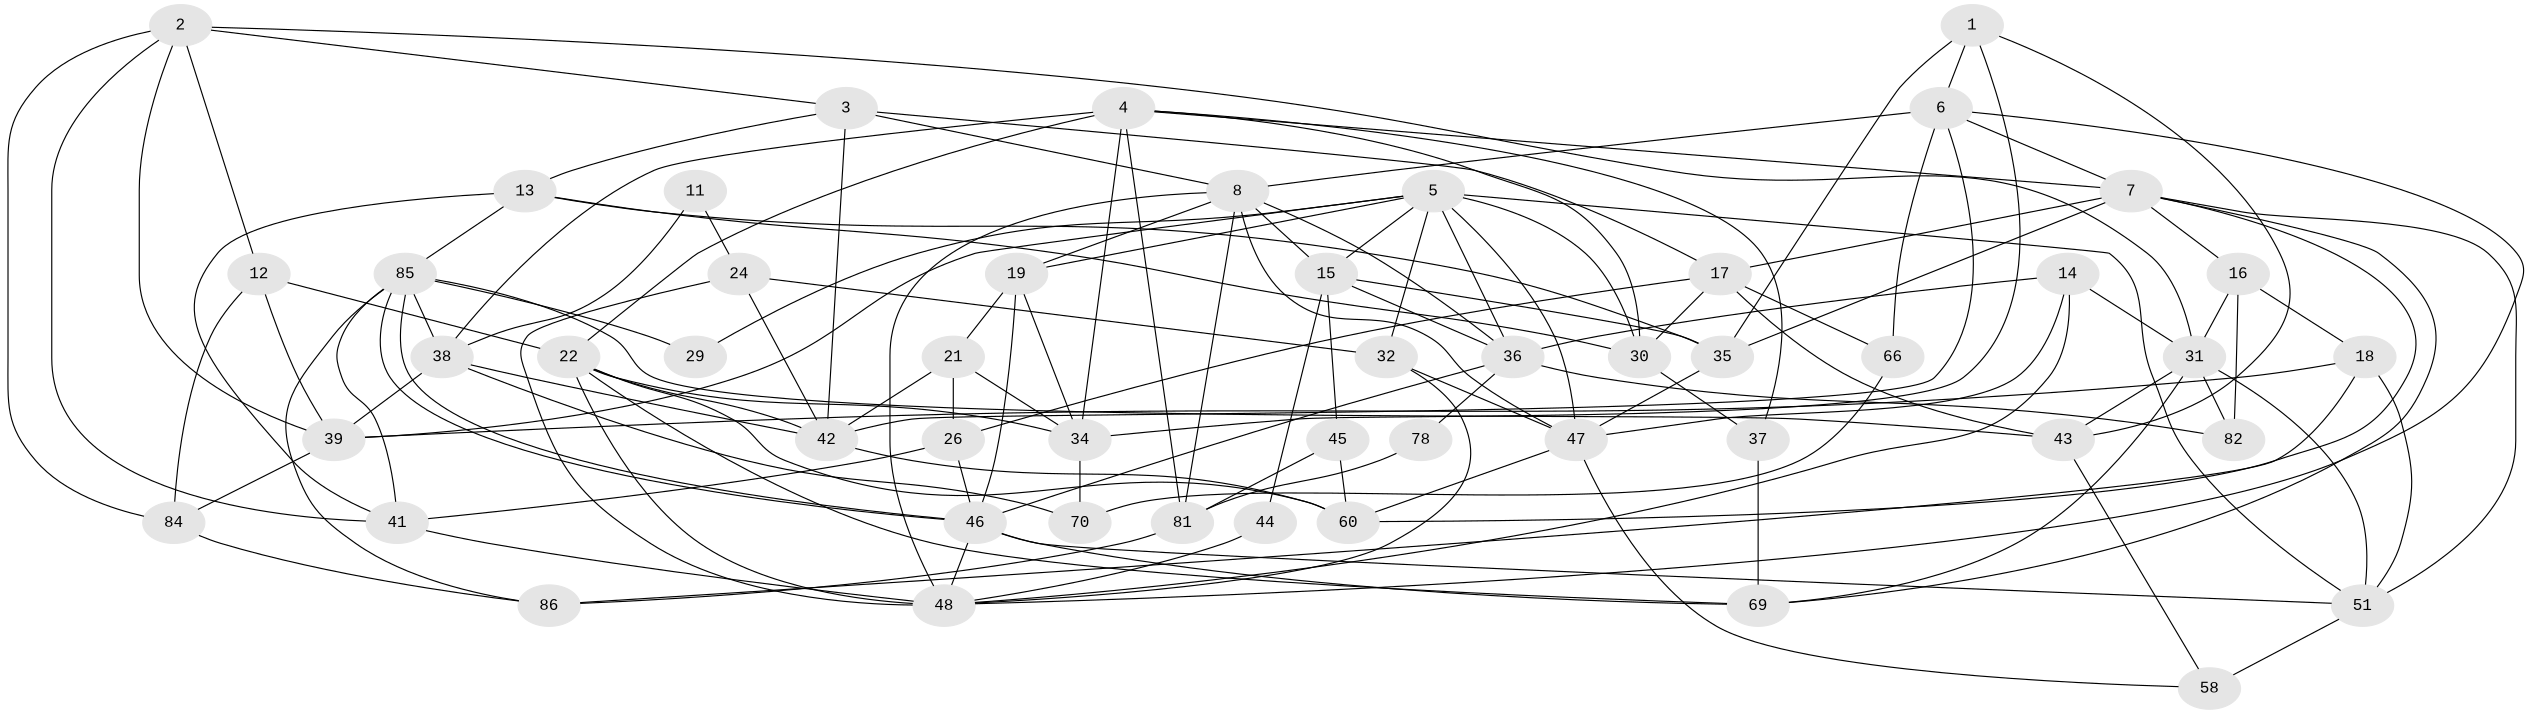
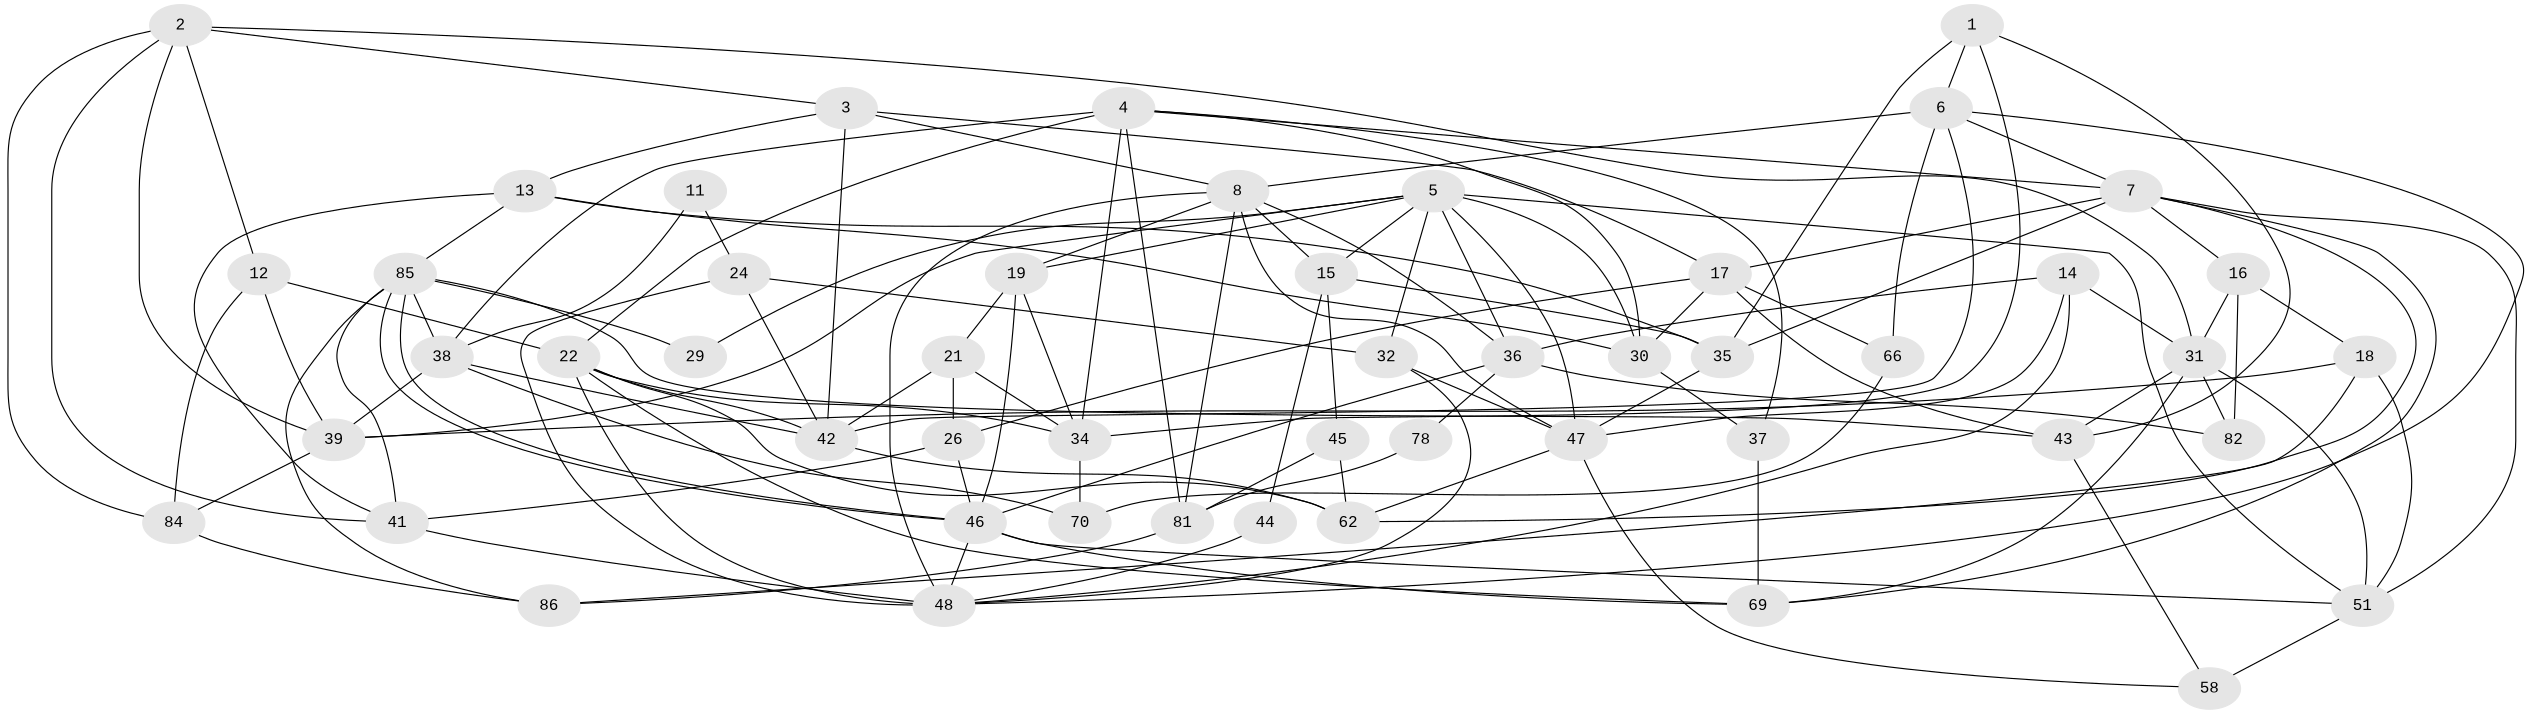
edge "15" -- "36": removed
node "60": label "60" -> "62"
